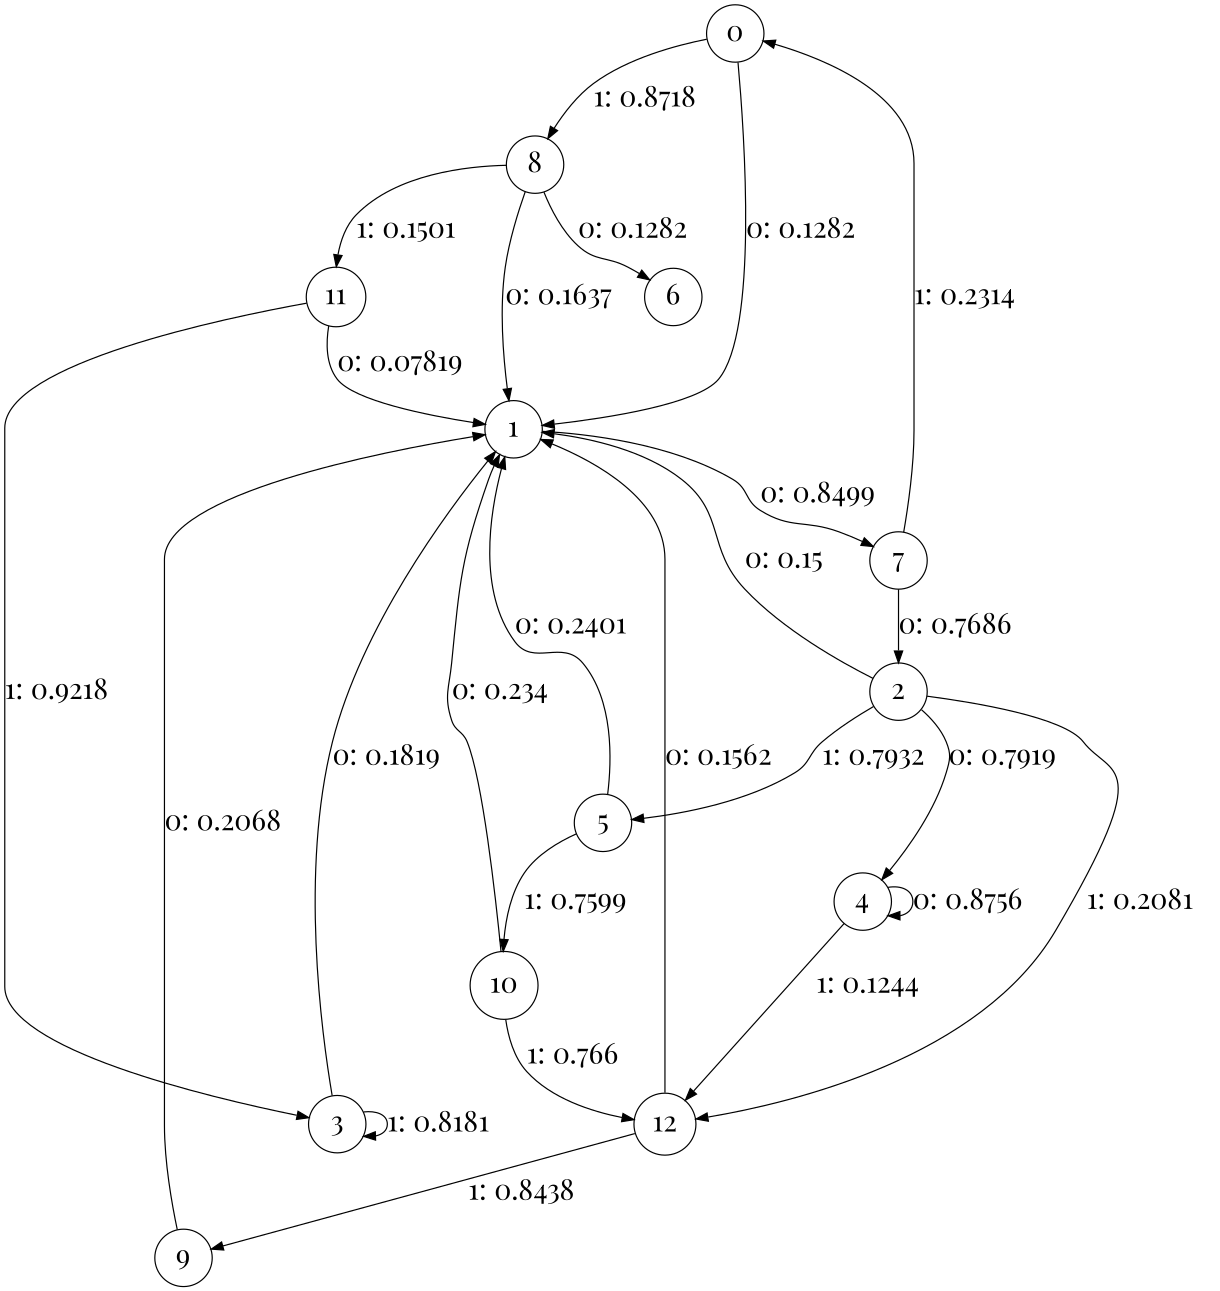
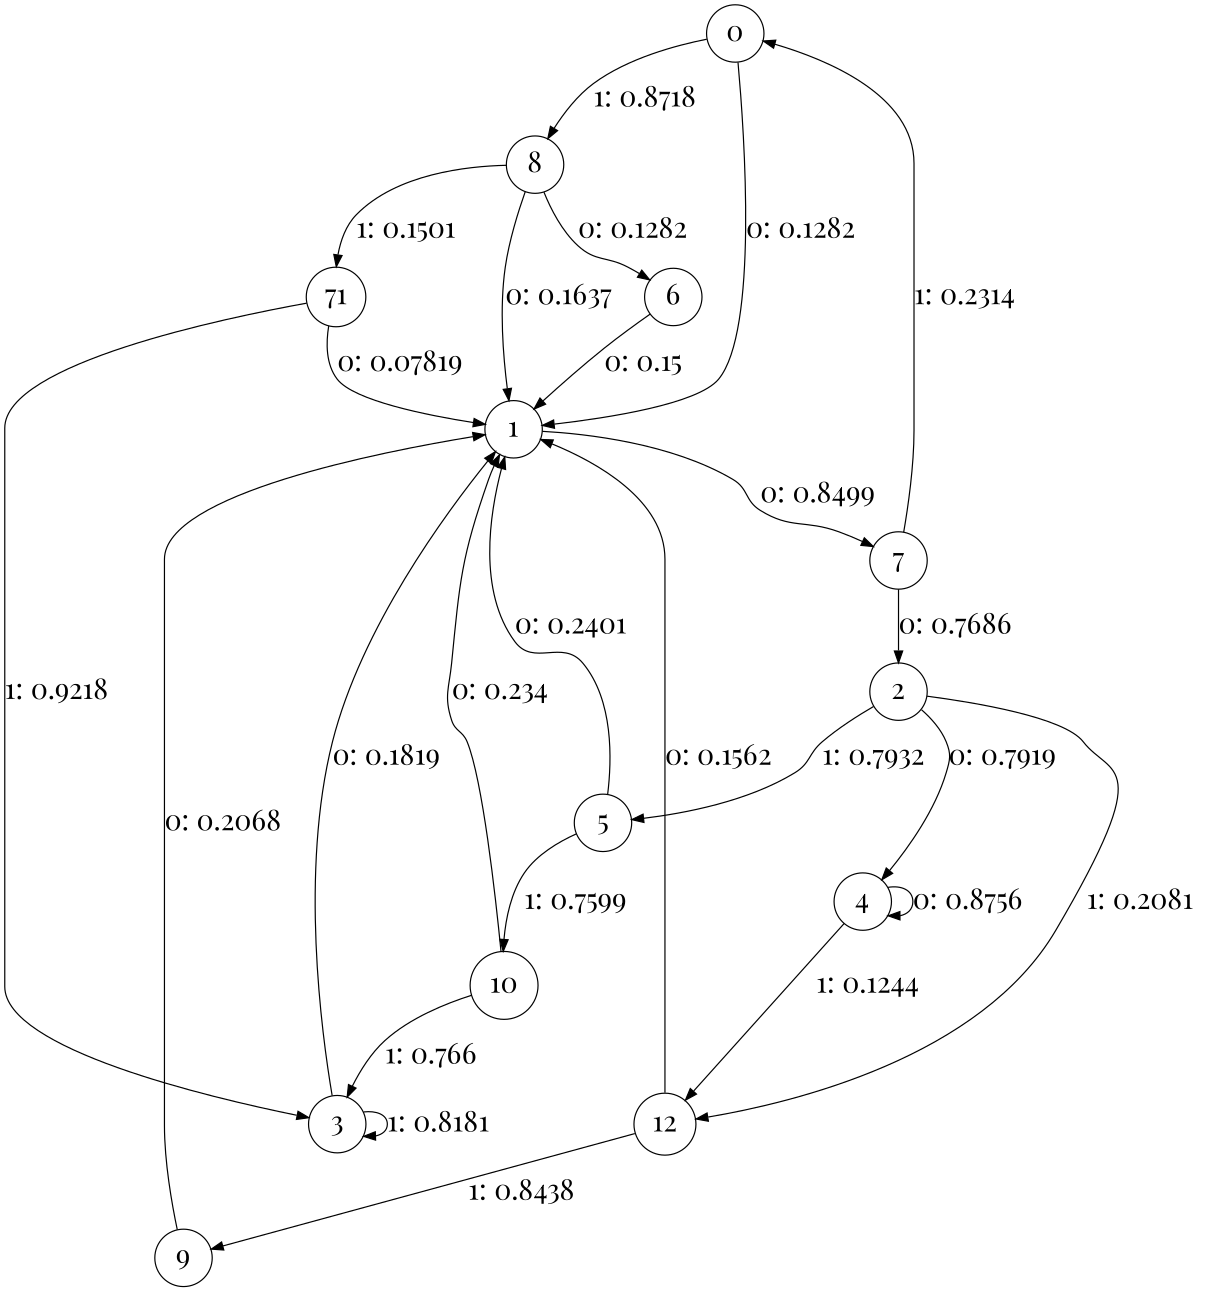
node "11": label "11" -> "71"
edge "2" -> "1": now "6" -> "1"
edge "10" -> "12": now "10" -> "3"
